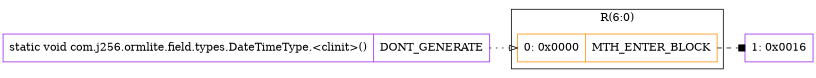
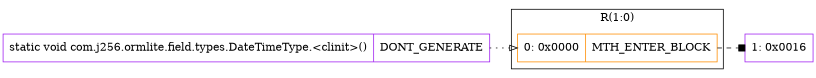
cluster "R(6:0)": label "R(6:0)" -> "R(1:0)"
